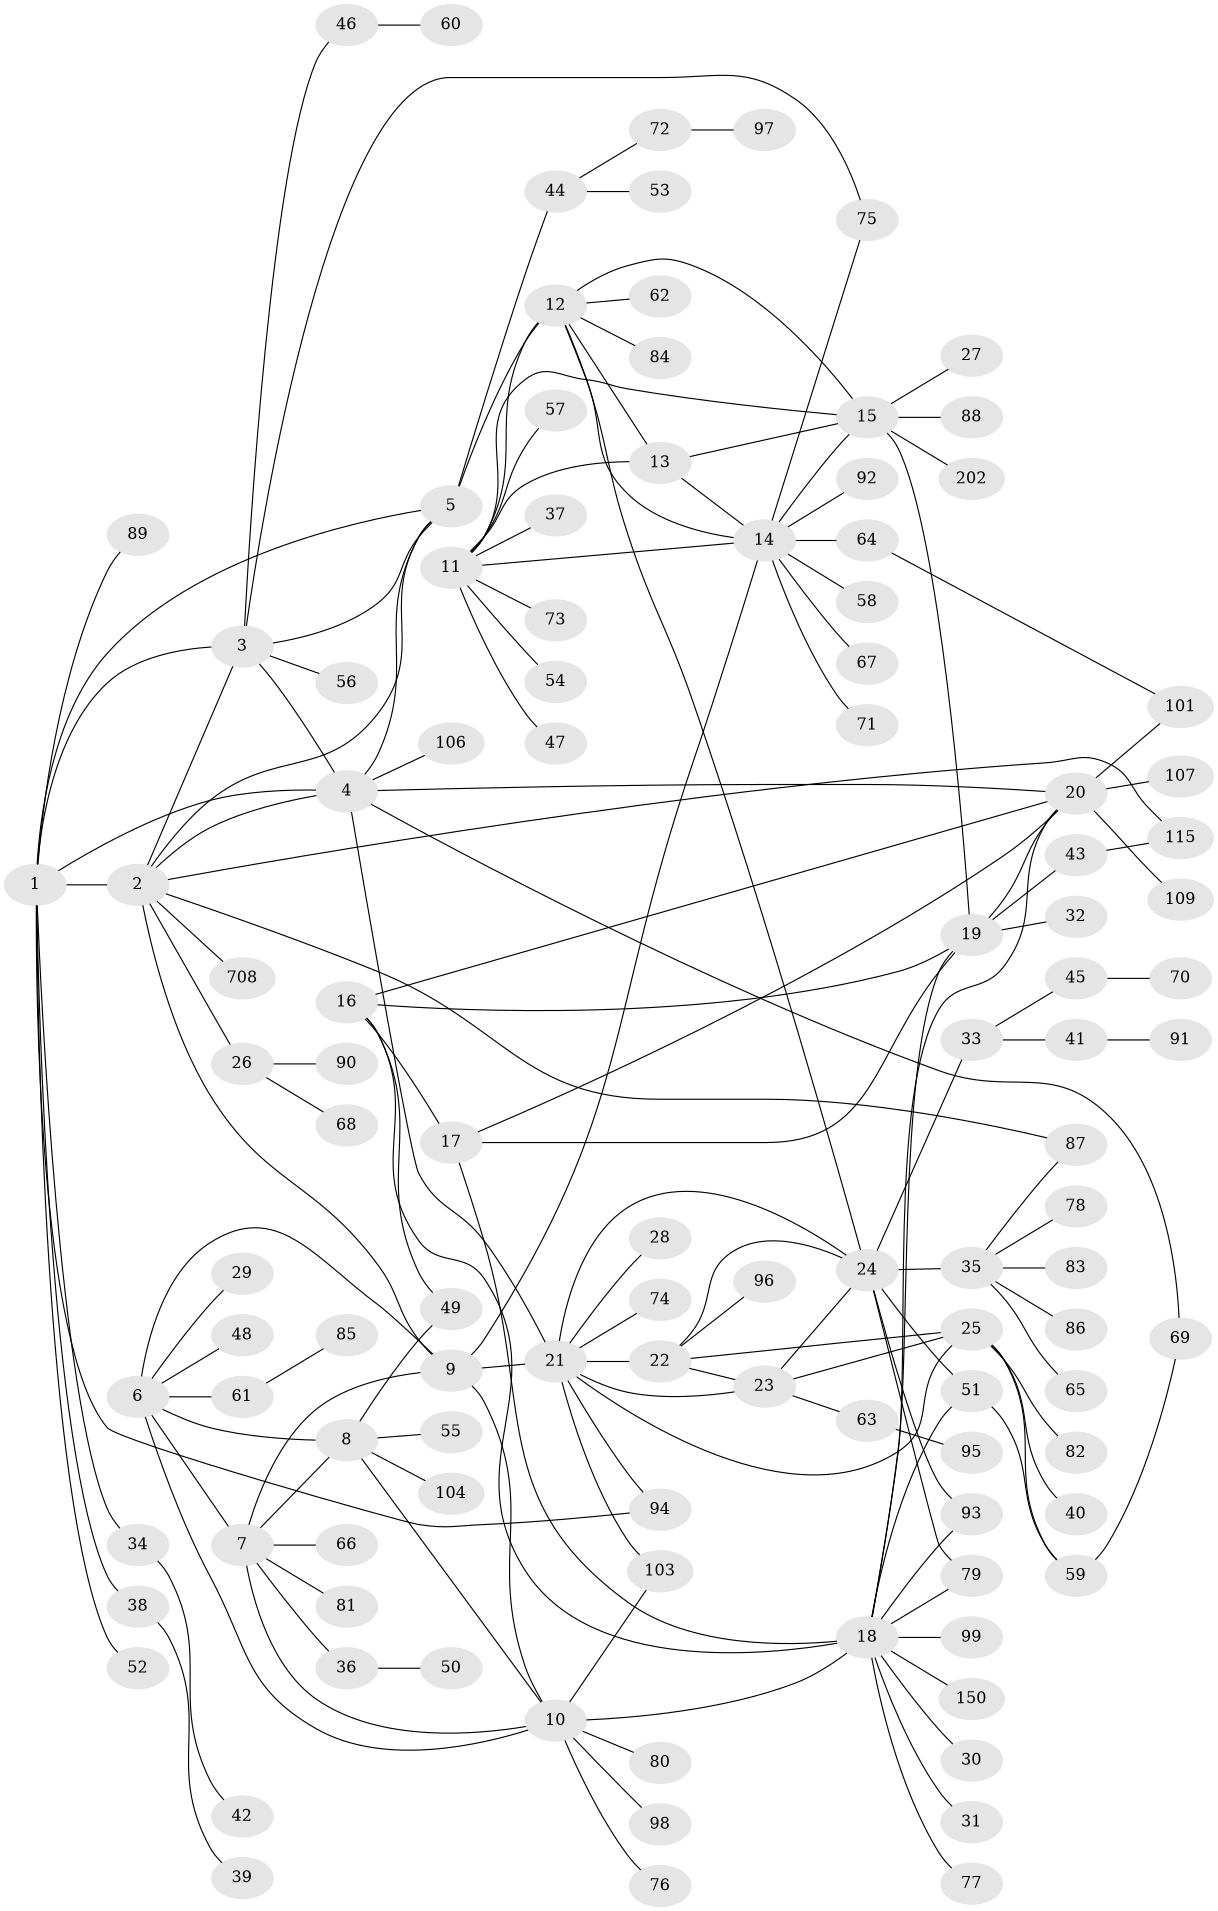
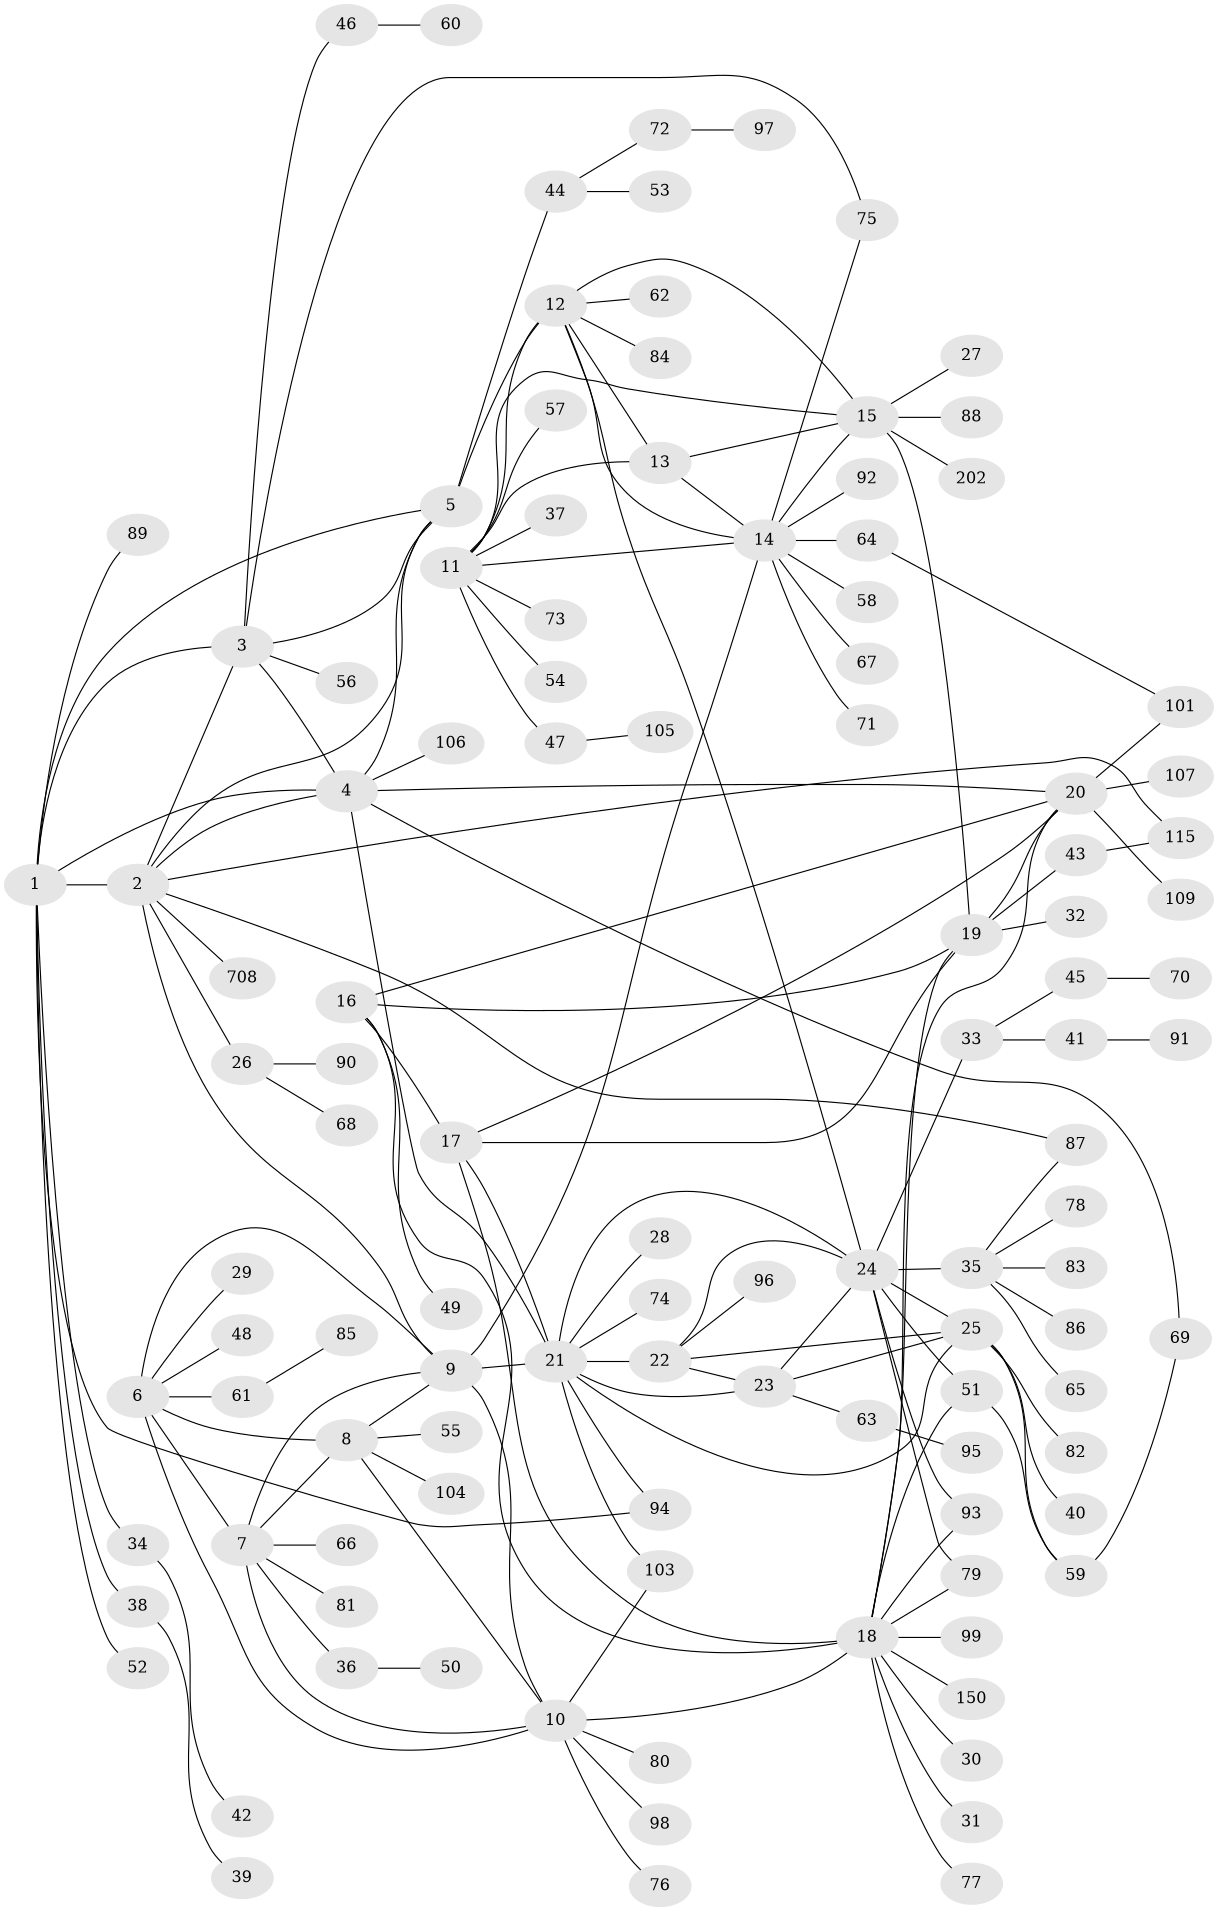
node "105": added
edge "17" -- "21": added
edge "24" -- "25": added
edge "49" -- "8": now "9" -- "8"
